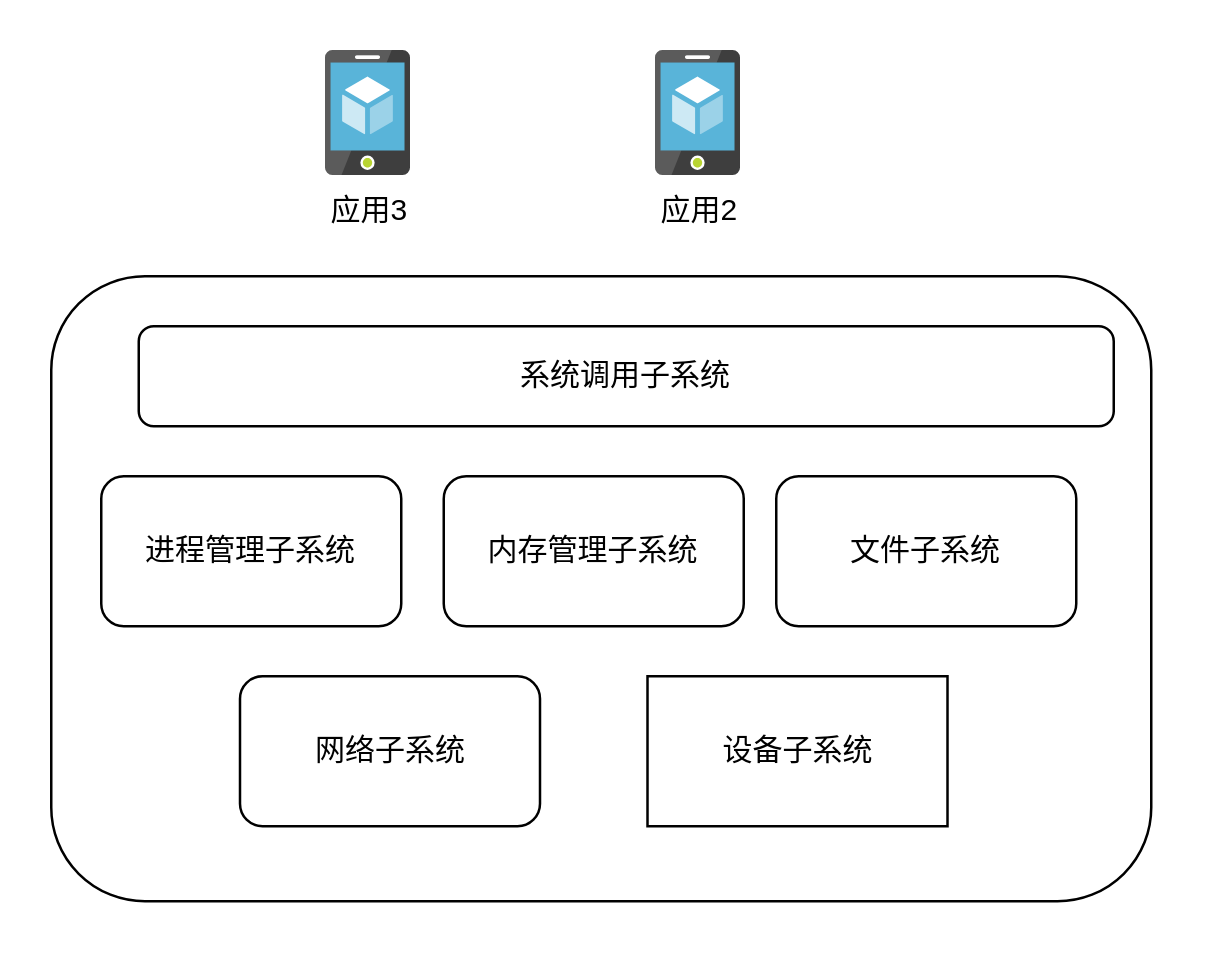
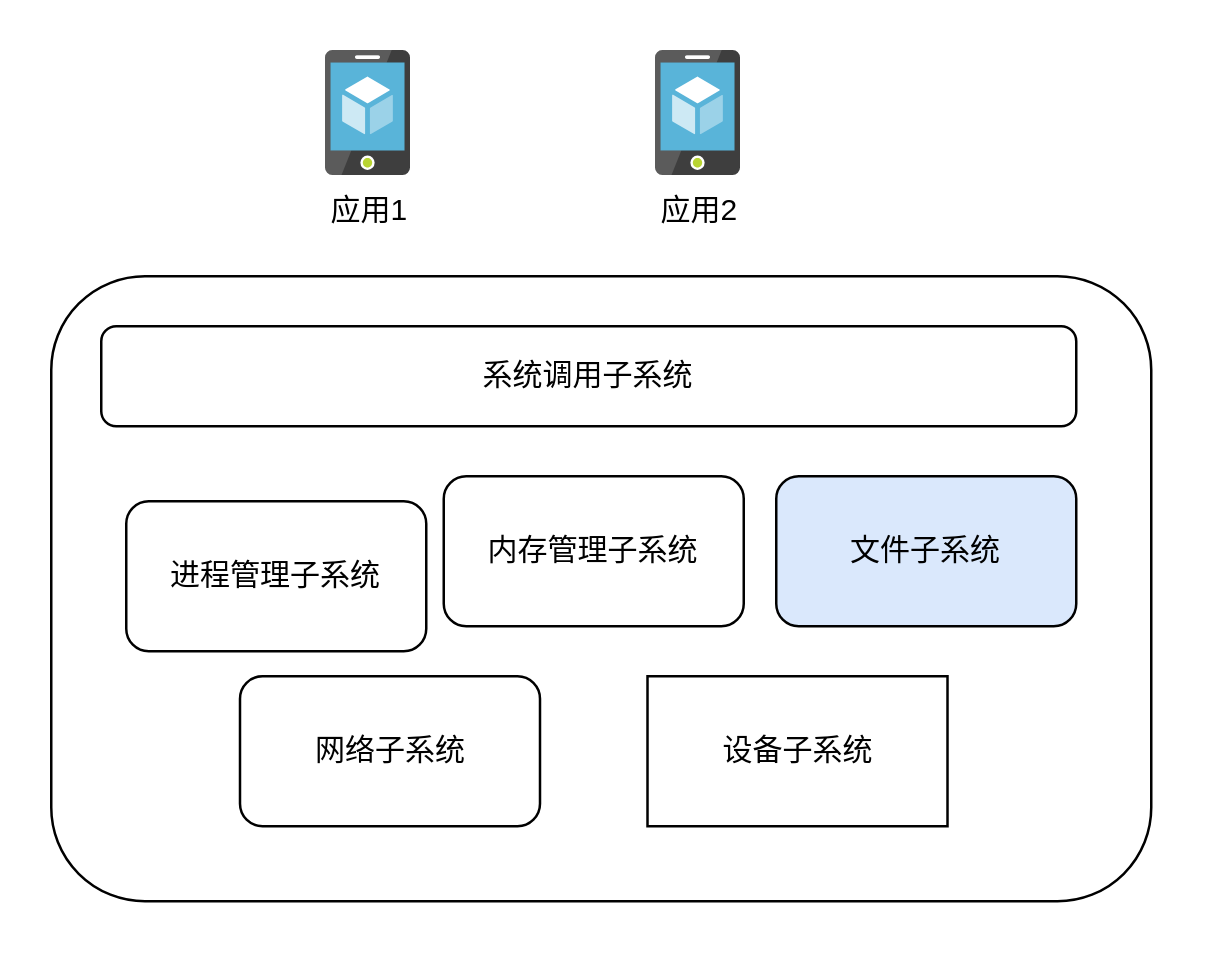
node "应用3": label "应用3" -> "应用1"
node "系统调用子系统": moved (626, 376) -> (589, 376)
node "进程管理子系统": moved (251, 551) -> (276, 576)
node "文件子系统": fillcolor #ffffff -> #dae8fc
